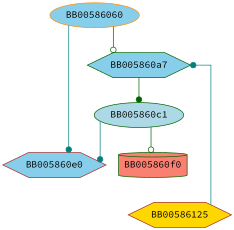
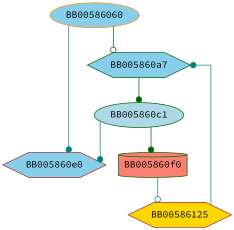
edge "BB005860c1" -> "BB005860f0": arrowhead odot -> dot
edge "BB005860f0" -> "BB00586125": added
